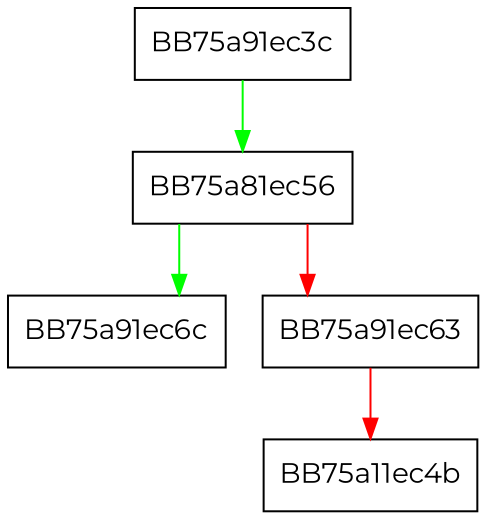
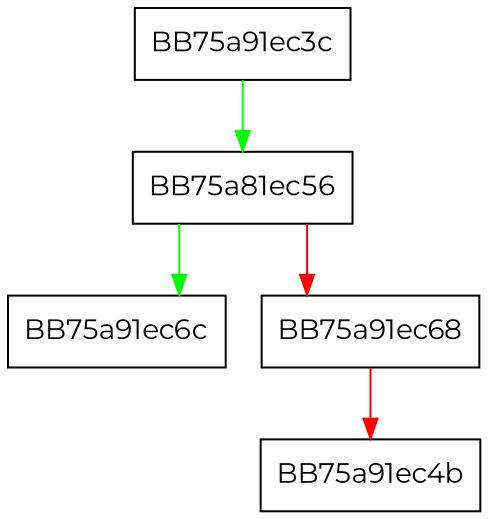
node "BB75a91ec63": label "BB75a91ec63" -> "BB75a91ec68"
node "BB75a11ec4b": label "BB75a11ec4b" -> "BB75a91ec4b"
